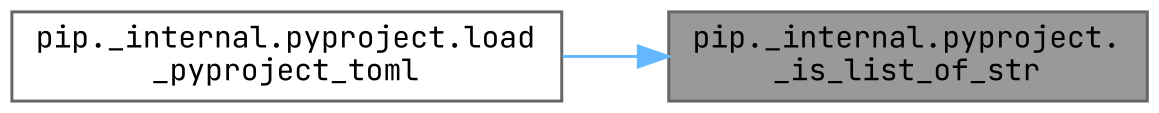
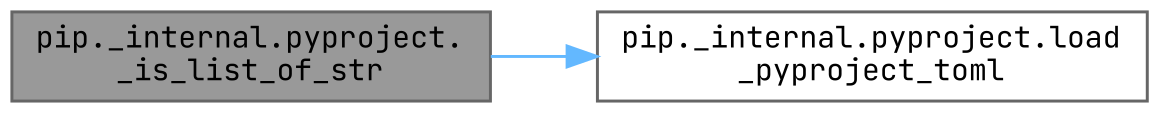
edge "pip._internal.pyproject.load _pyproject_toml" -> "pip._internal.pyproject. _is_list_of_str": reversed
